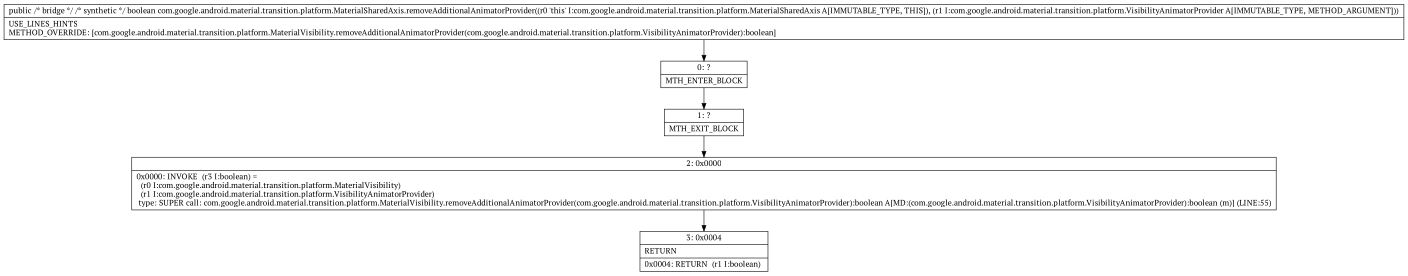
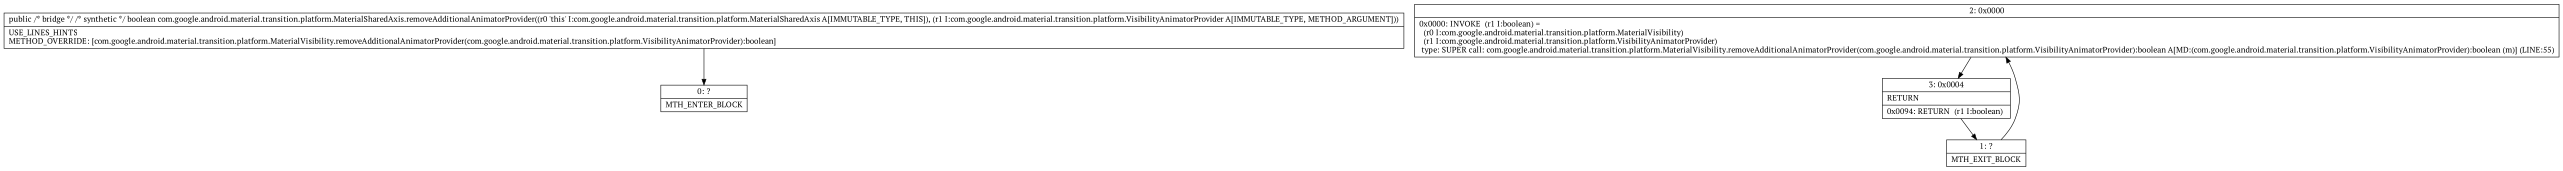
edge "0: ?" -> "1: ?": now "3: 0x0004" -> "1: ?"
node "2: 0x0000": text "0x0000: INVOKE  (r3 I:boolean) =" -> "0x0000: INVOKE  (r1 I:boolean) ="
node "3: 0x0004": text "0x0004: RETURN  (r1 I:boolean)" -> "0x0094: RETURN  (r1 I:boolean)"
